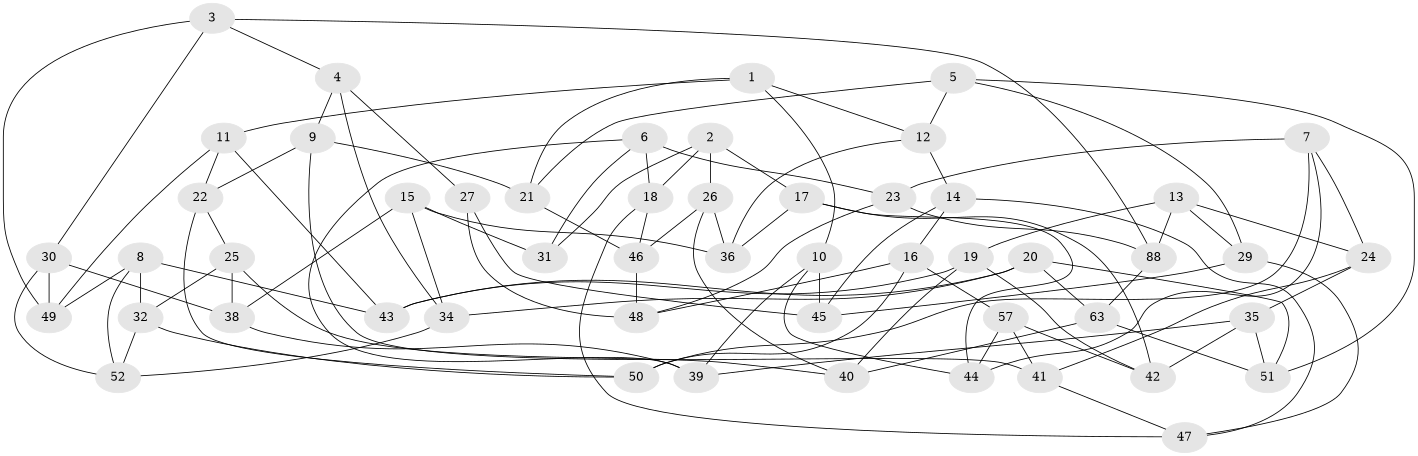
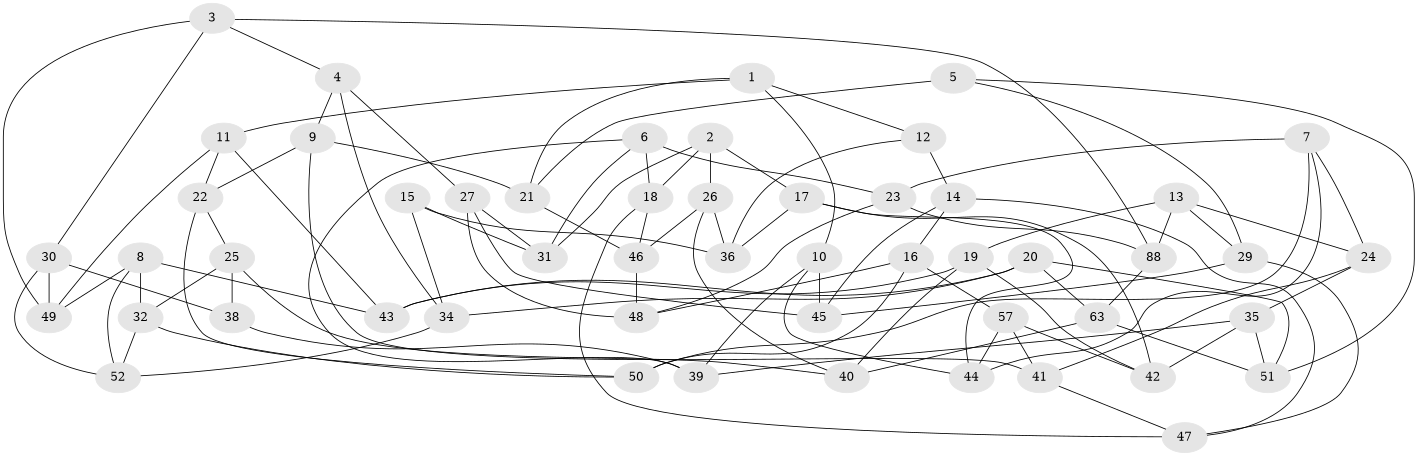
edge "5" -- "12": removed
edge "27" -- "31": added
edge "15" -- "38": removed
